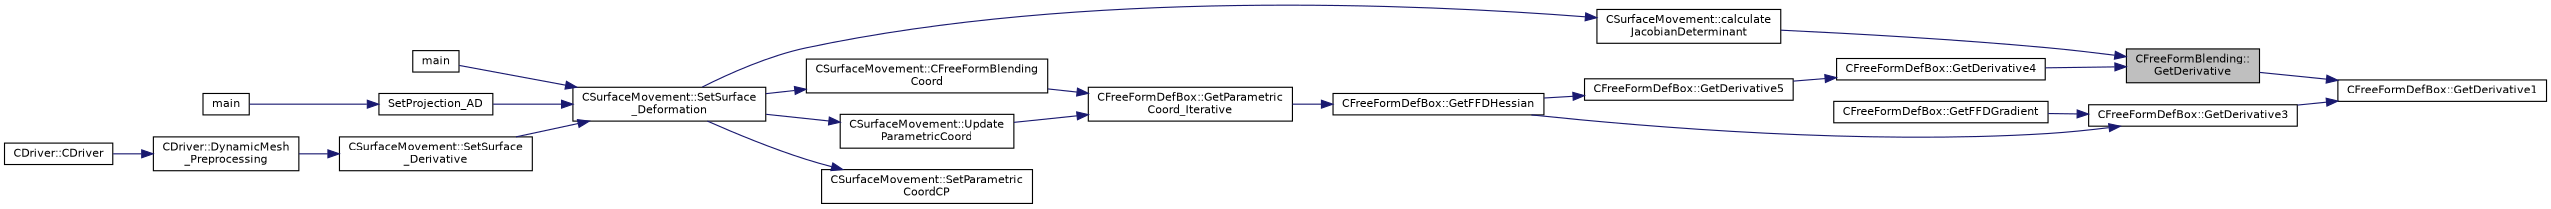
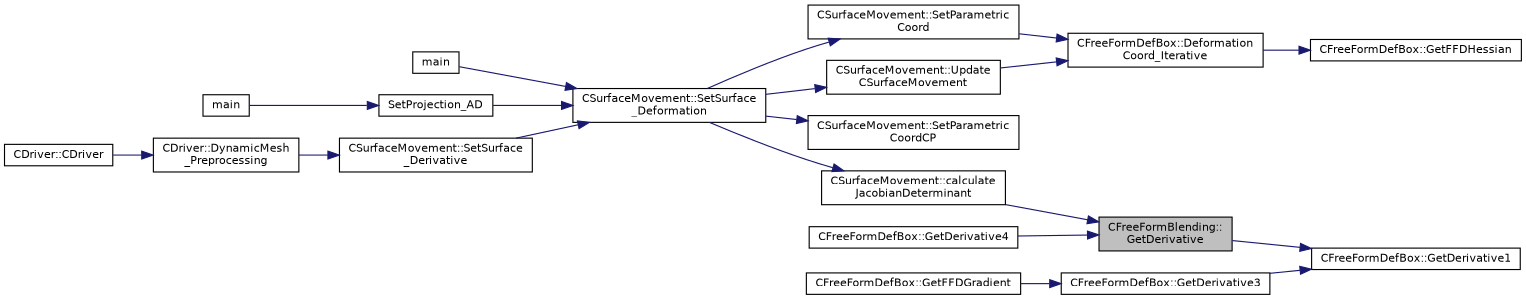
node "CSurfaceMovement::CFreeFormBlending Coord": label "CSurfaceMovement::CFreeFormBlending Coord" -> "CSurfaceMovement::SetParametric Coord"
node "CFreeFormDefBox::GetDerivative5": removed
node "CFreeFormDefBox::GetParametric Coord_Iterative": label "CFreeFormDefBox::GetParametric Coord_Iterative" -> "CFreeFormDefBox::Deformation Coord_Iterative"
node "CSurfaceMovement::Update ParametricCoord": label "CSurfaceMovement::Update ParametricCoord" -> "CSurfaceMovement::Update CSurfaceMovement"
edge "CFreeFormDefBox::GetFFDHessian" -> "CFreeFormDefBox::GetDerivative3": removed
